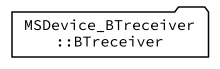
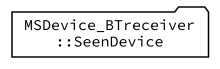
node "MSDevice_BTreceiver ::BTreceiver": label "MSDevice_BTreceiver ::BTreceiver" -> "MSDevice_BTreceiver ::SeenDevice"
